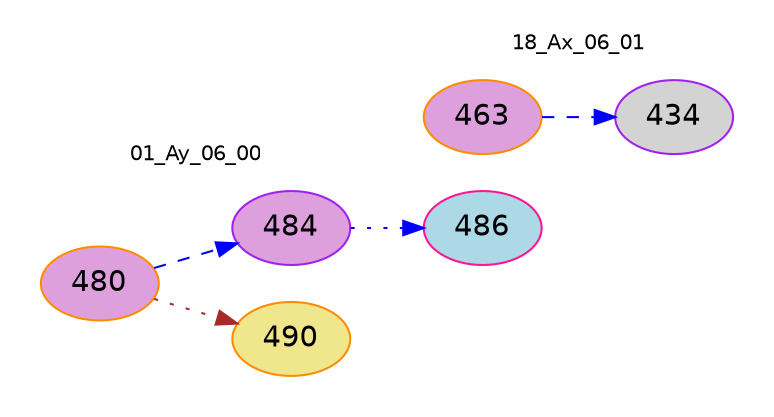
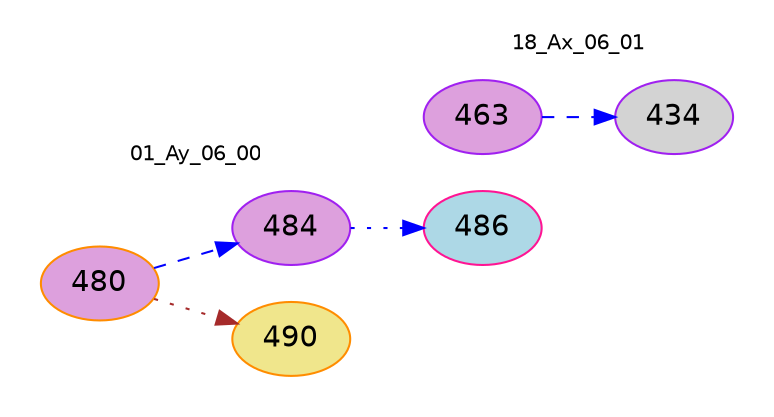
node "463": color darkorange -> purple
